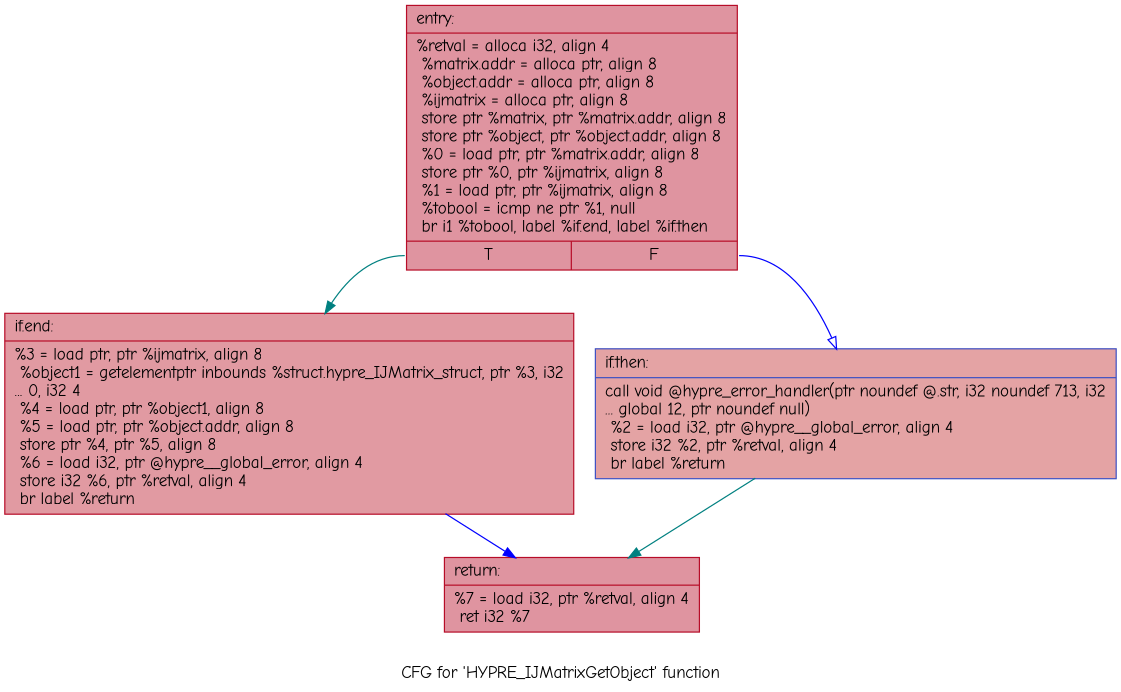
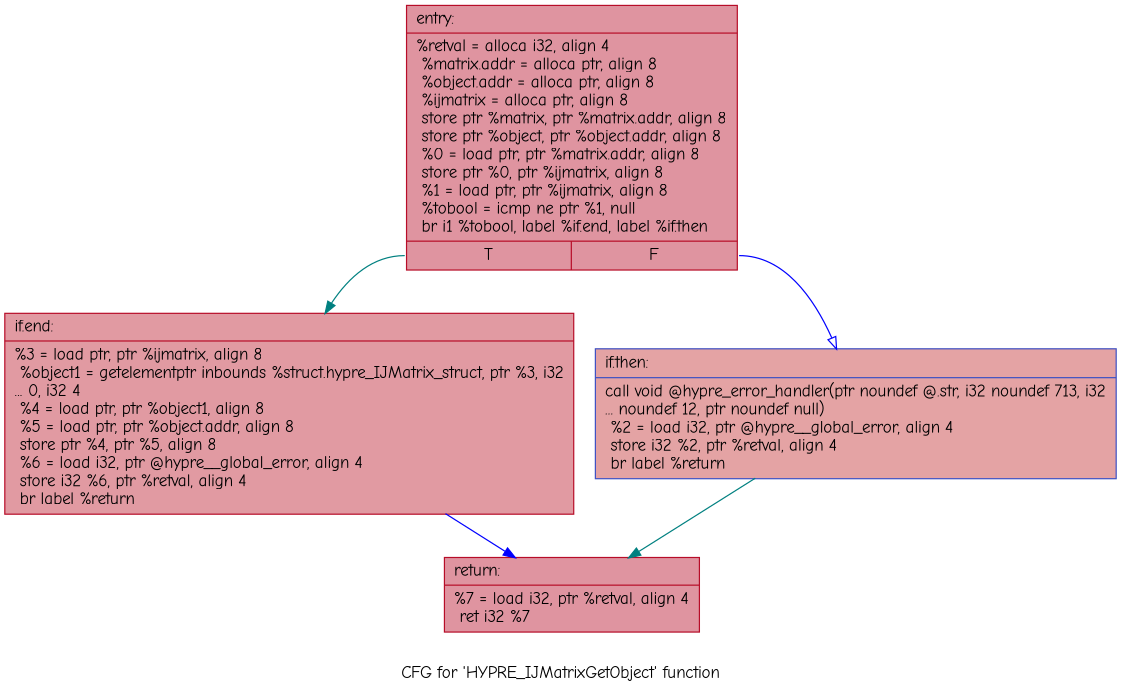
node "if.then:": text "... global 12, ptr noundef null)" -> "... noundef 12, ptr noundef null)"
